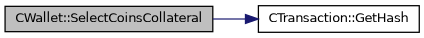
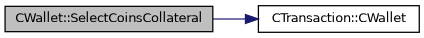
node "CTransaction::GetHash": label "CTransaction::GetHash" -> "CTransaction::CWallet"
